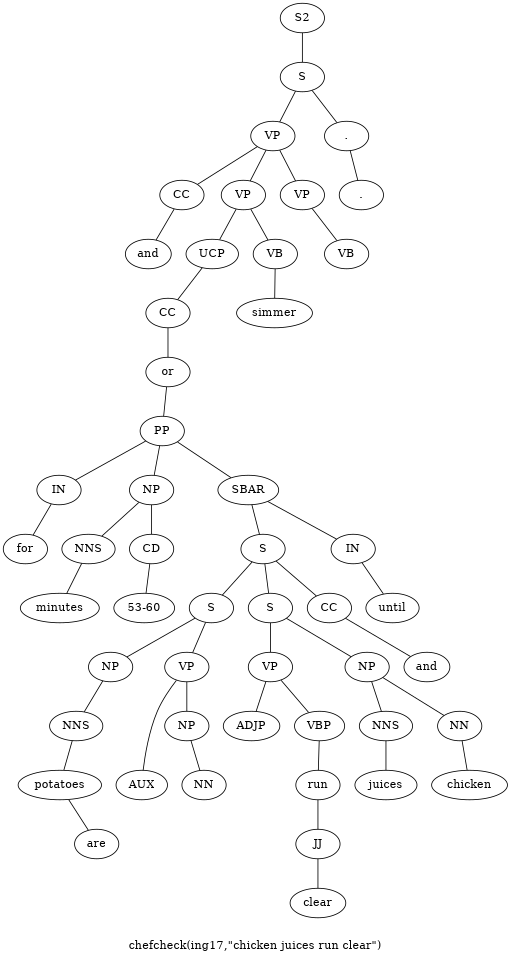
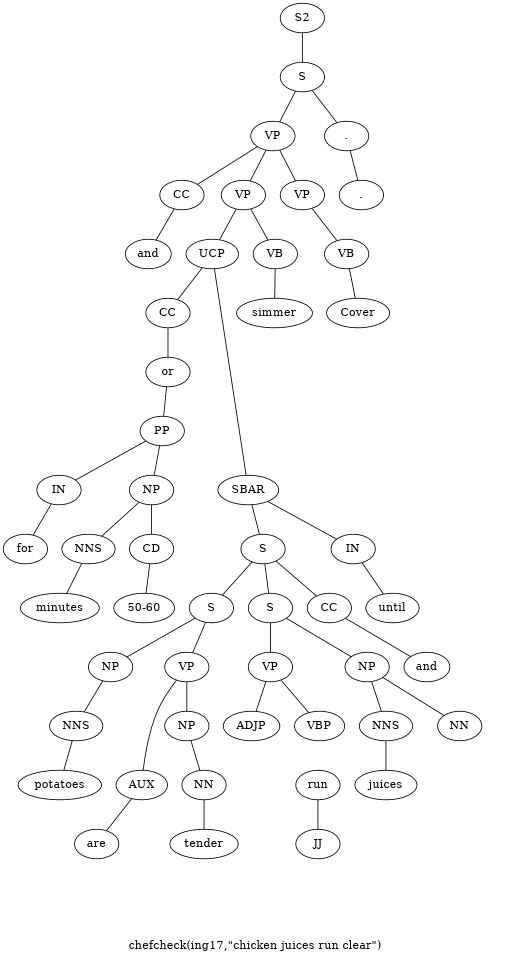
node "Cover": added
edge "PP" -- "SBAR": now "UCP" -- "SBAR"
node "53-60": label "53-60" -> "50-60"
edge "VBP" -- "run": removed
node "chicken": removed
edge "potatoes" -- "are": now "AUX" -- "are"
node "tender": added
node "clear": removed
